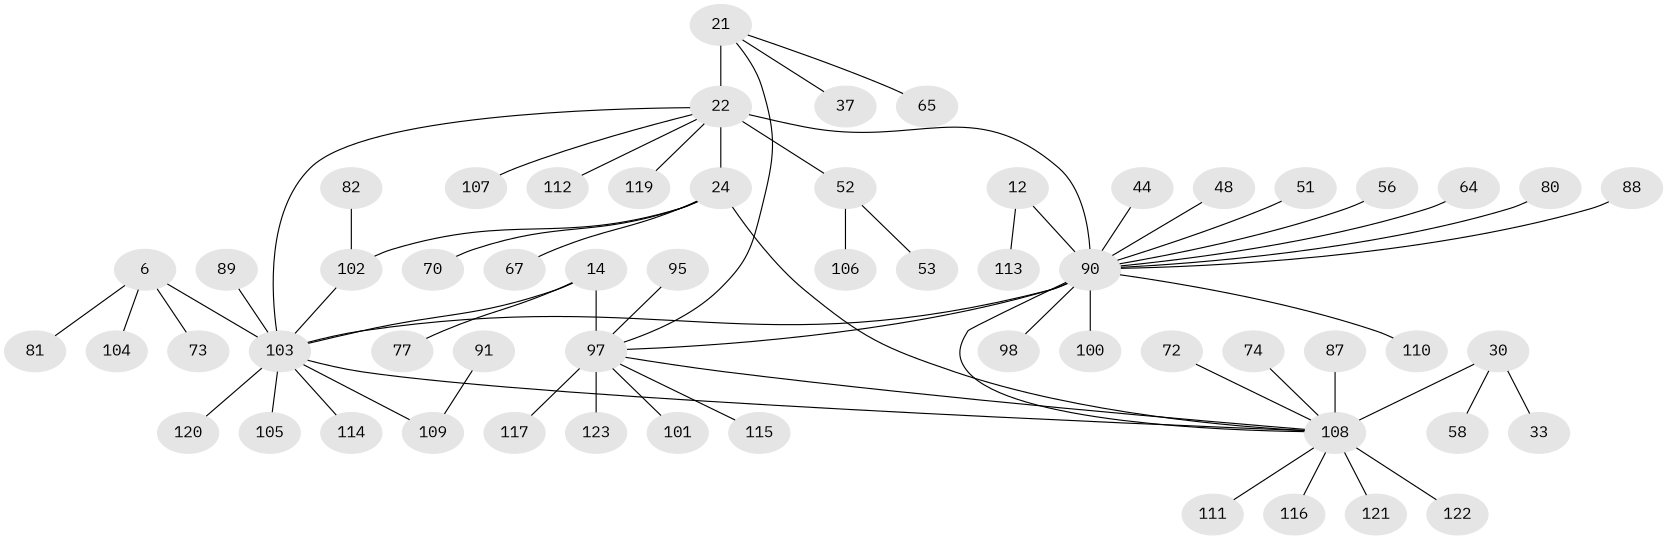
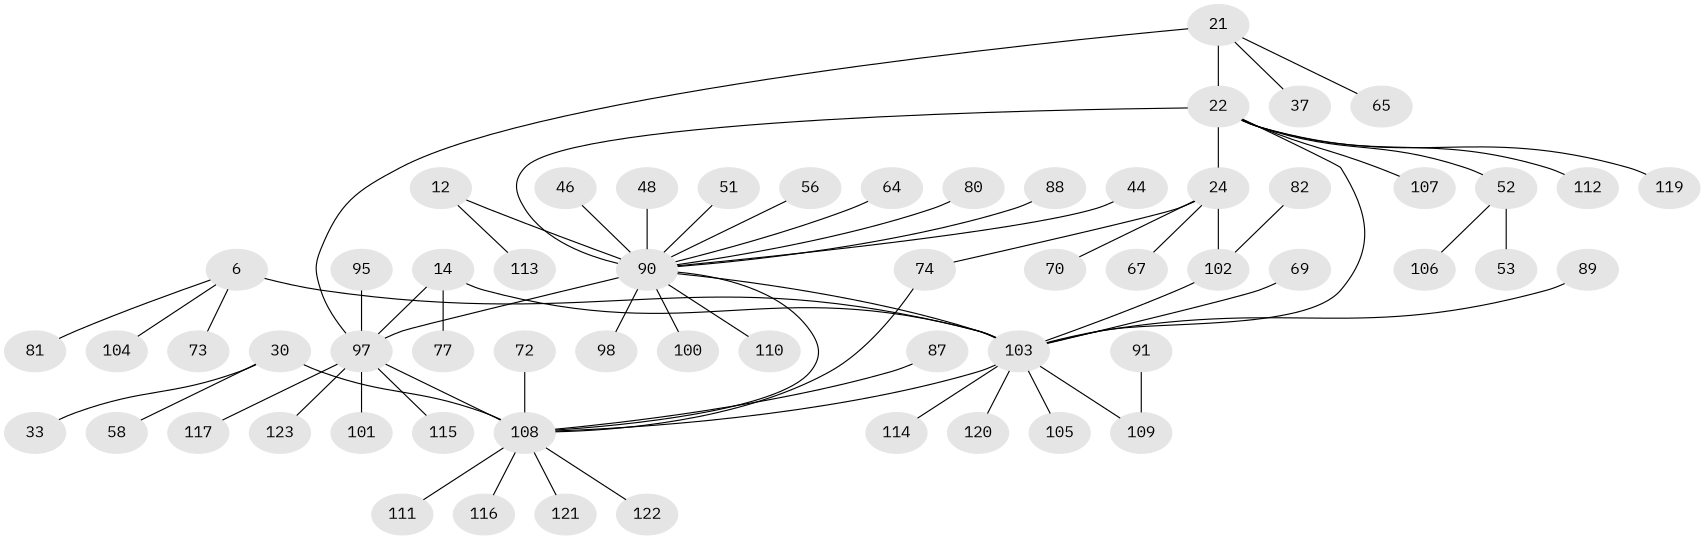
node "46": added
node "69": added
edge "24" -- "108": now "24" -- "74"
